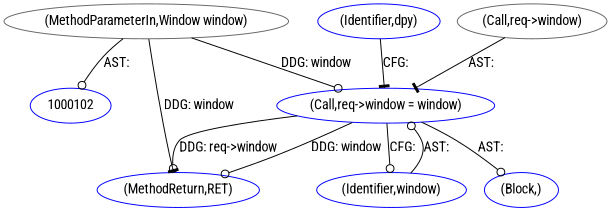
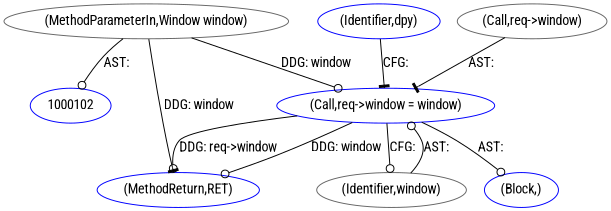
node "(Identifier,window)": color blue -> gray40
